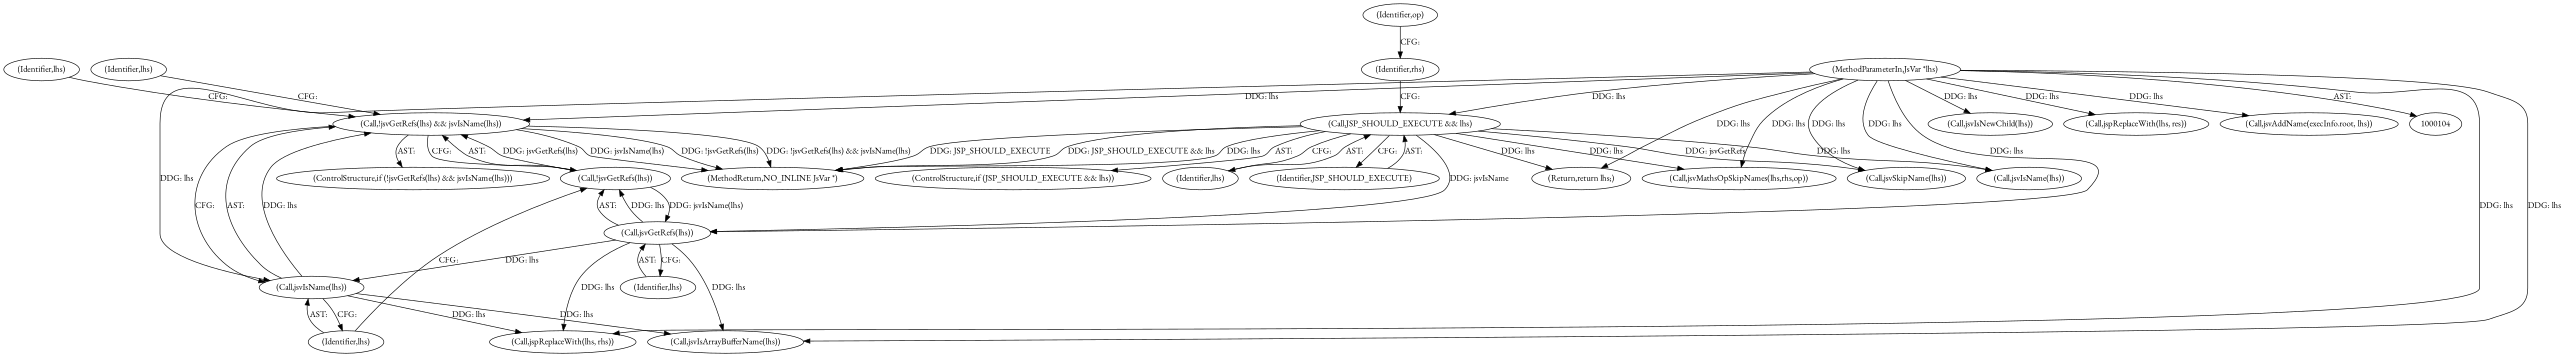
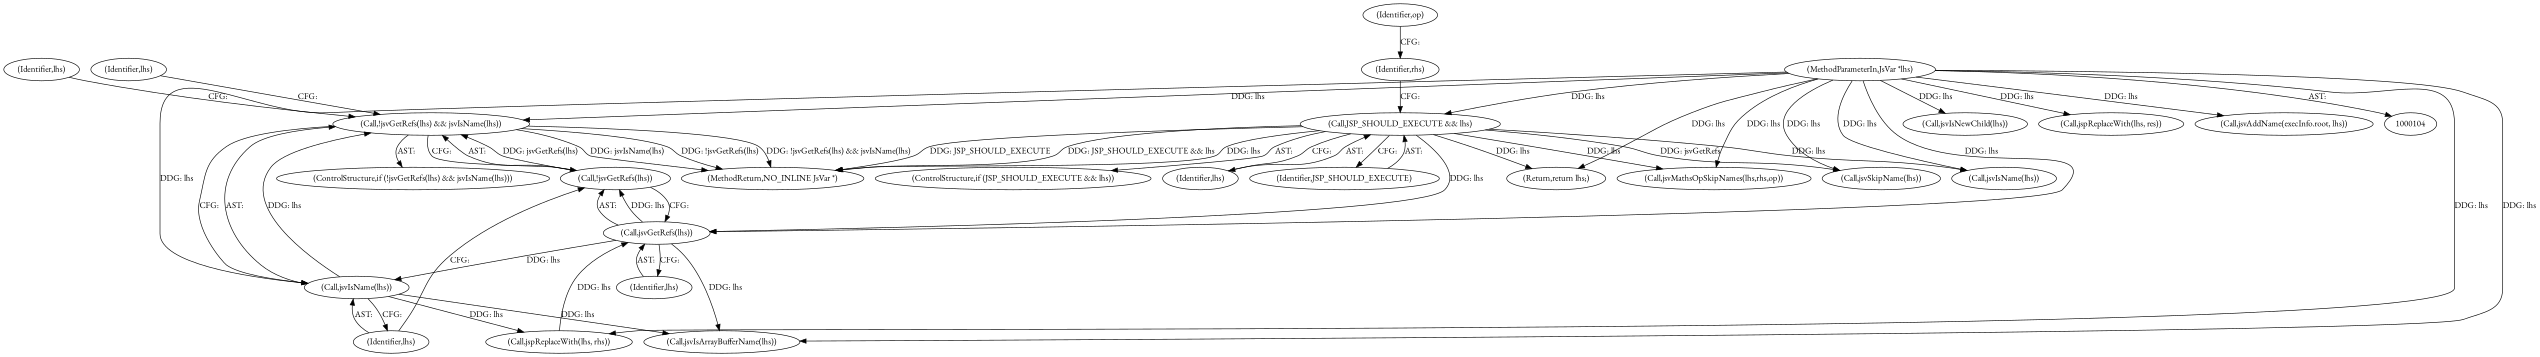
edge "(Call,JSP_SHOULD_EXECUTE && lhs)" -> "(Call,jsvGetRefs(lhs))": label "DDG: jsvIsName" -> "DDG: lhs"
edge "(Call,!jsvGetRefs(lhs))" -> "(Call,jsvGetRefs(lhs))": label "DDG: jsvIsName(lhs)" -> "CFG: "
edge "(Call,jsvGetRefs(lhs))" -> "(Call,jspReplaceWith(lhs, rhs))": reversed
